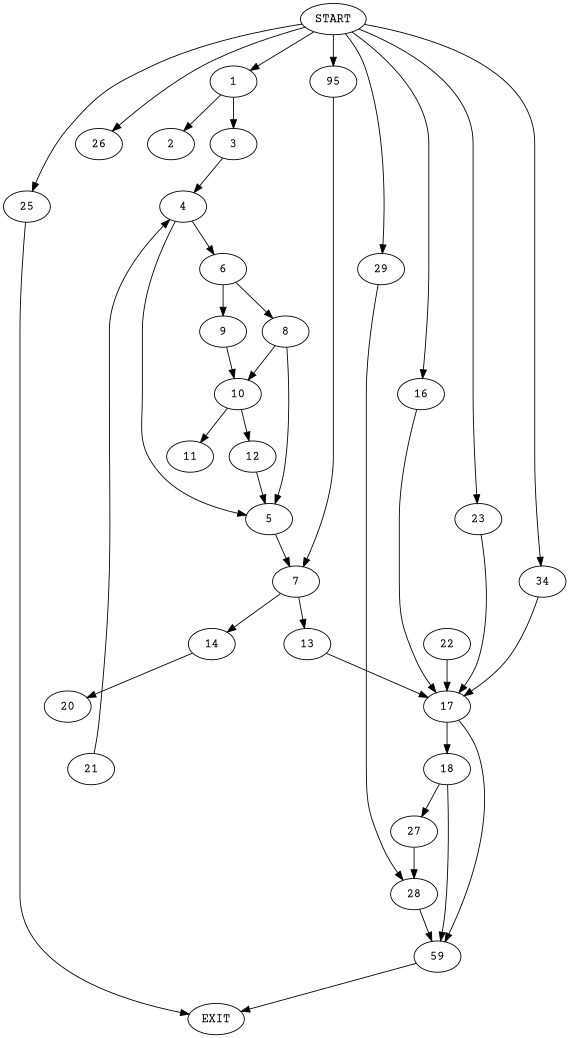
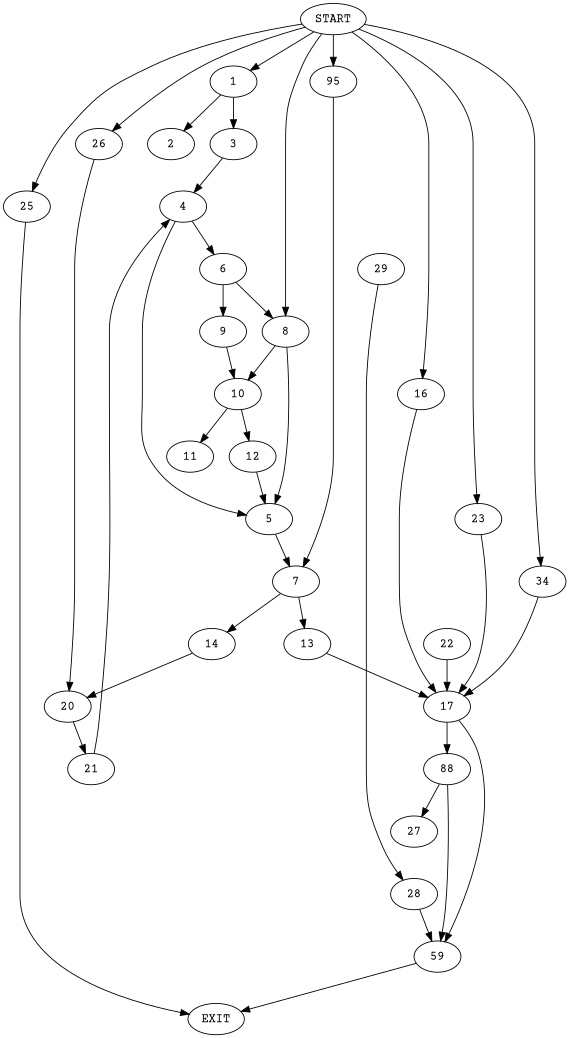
edge "START" -> "29": now "START" -> "8"
edge "26" -> "20": added
edge "20" -> "21": added
node "18": label "18" -> "88"
edge "27" -> "28": removed
